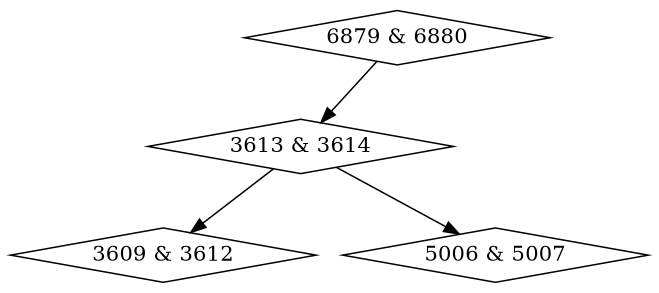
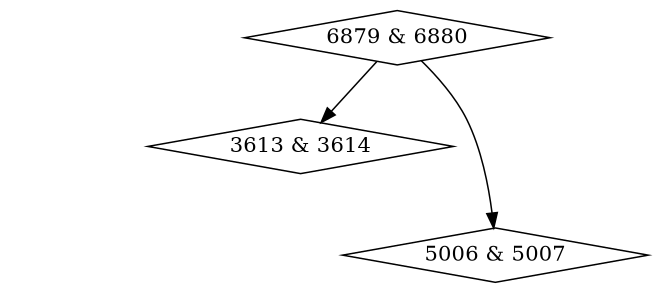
edge "3613 & 3614" -> "5006 & 5007": now "6879 & 6880" -> "5006 & 5007"
node "3609 & 3612": removed
